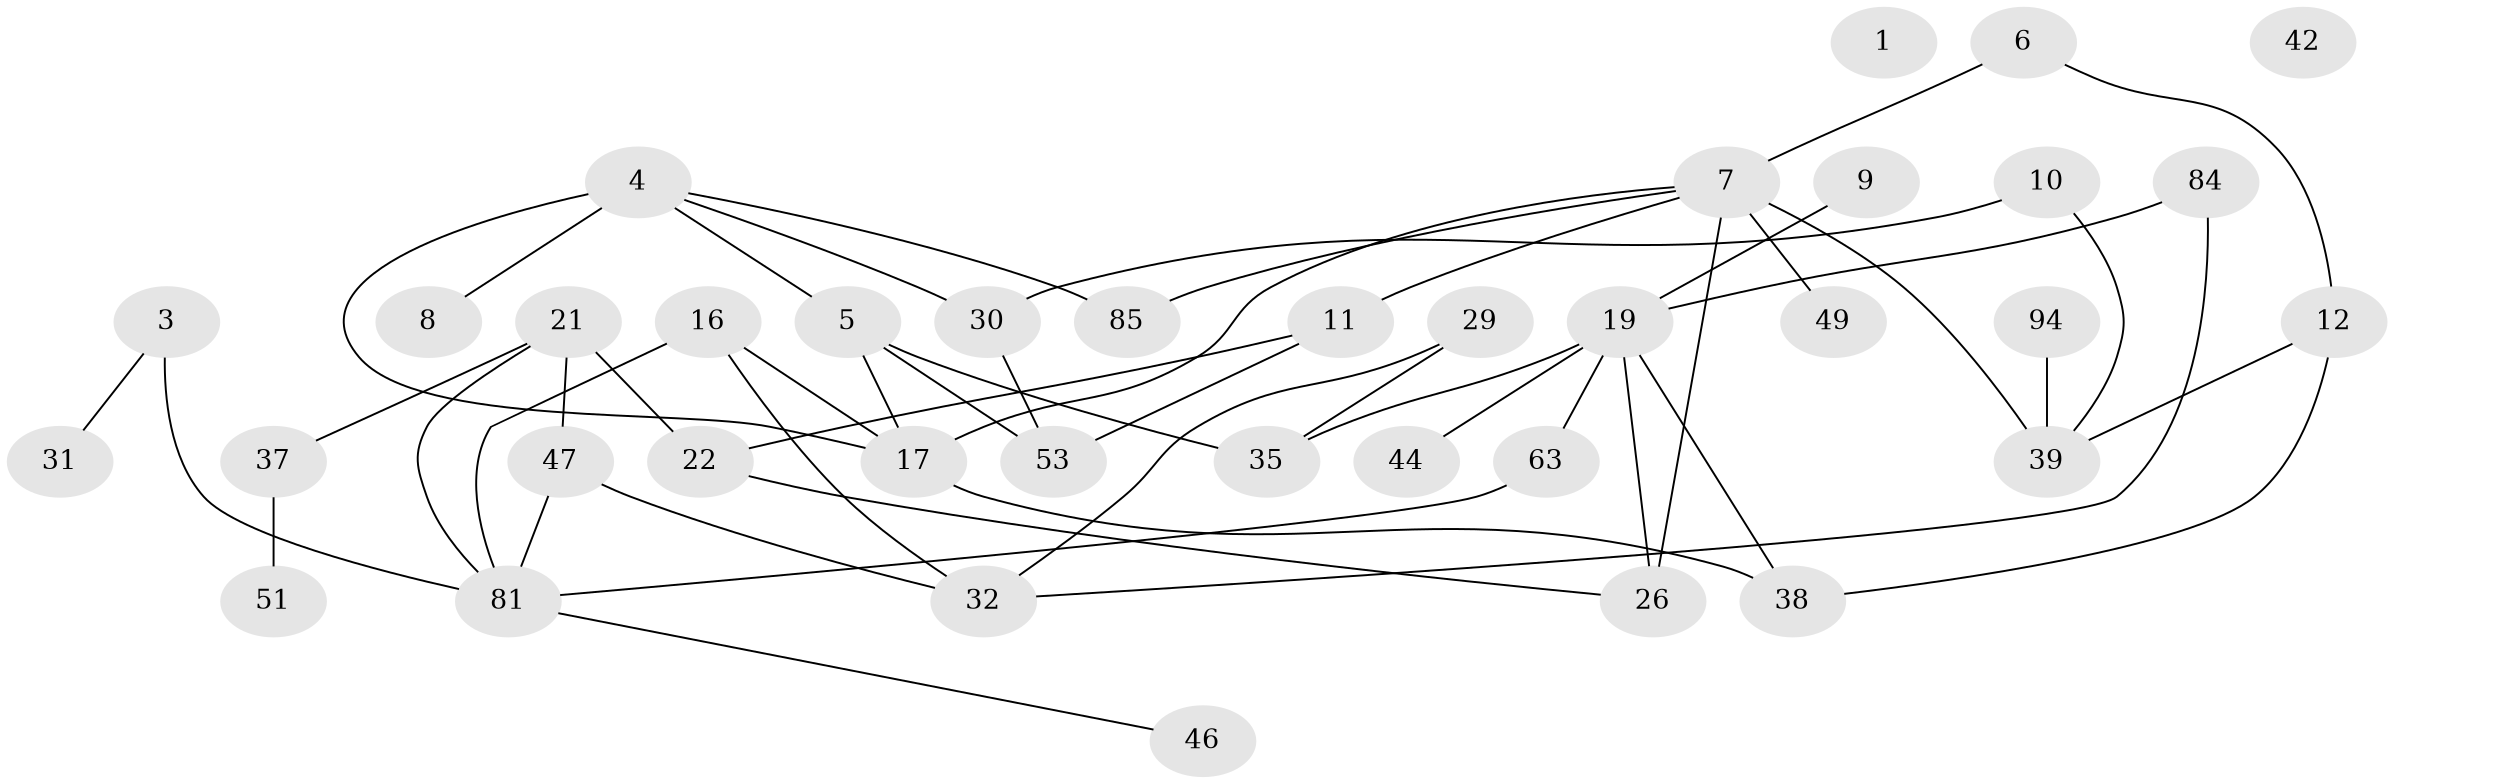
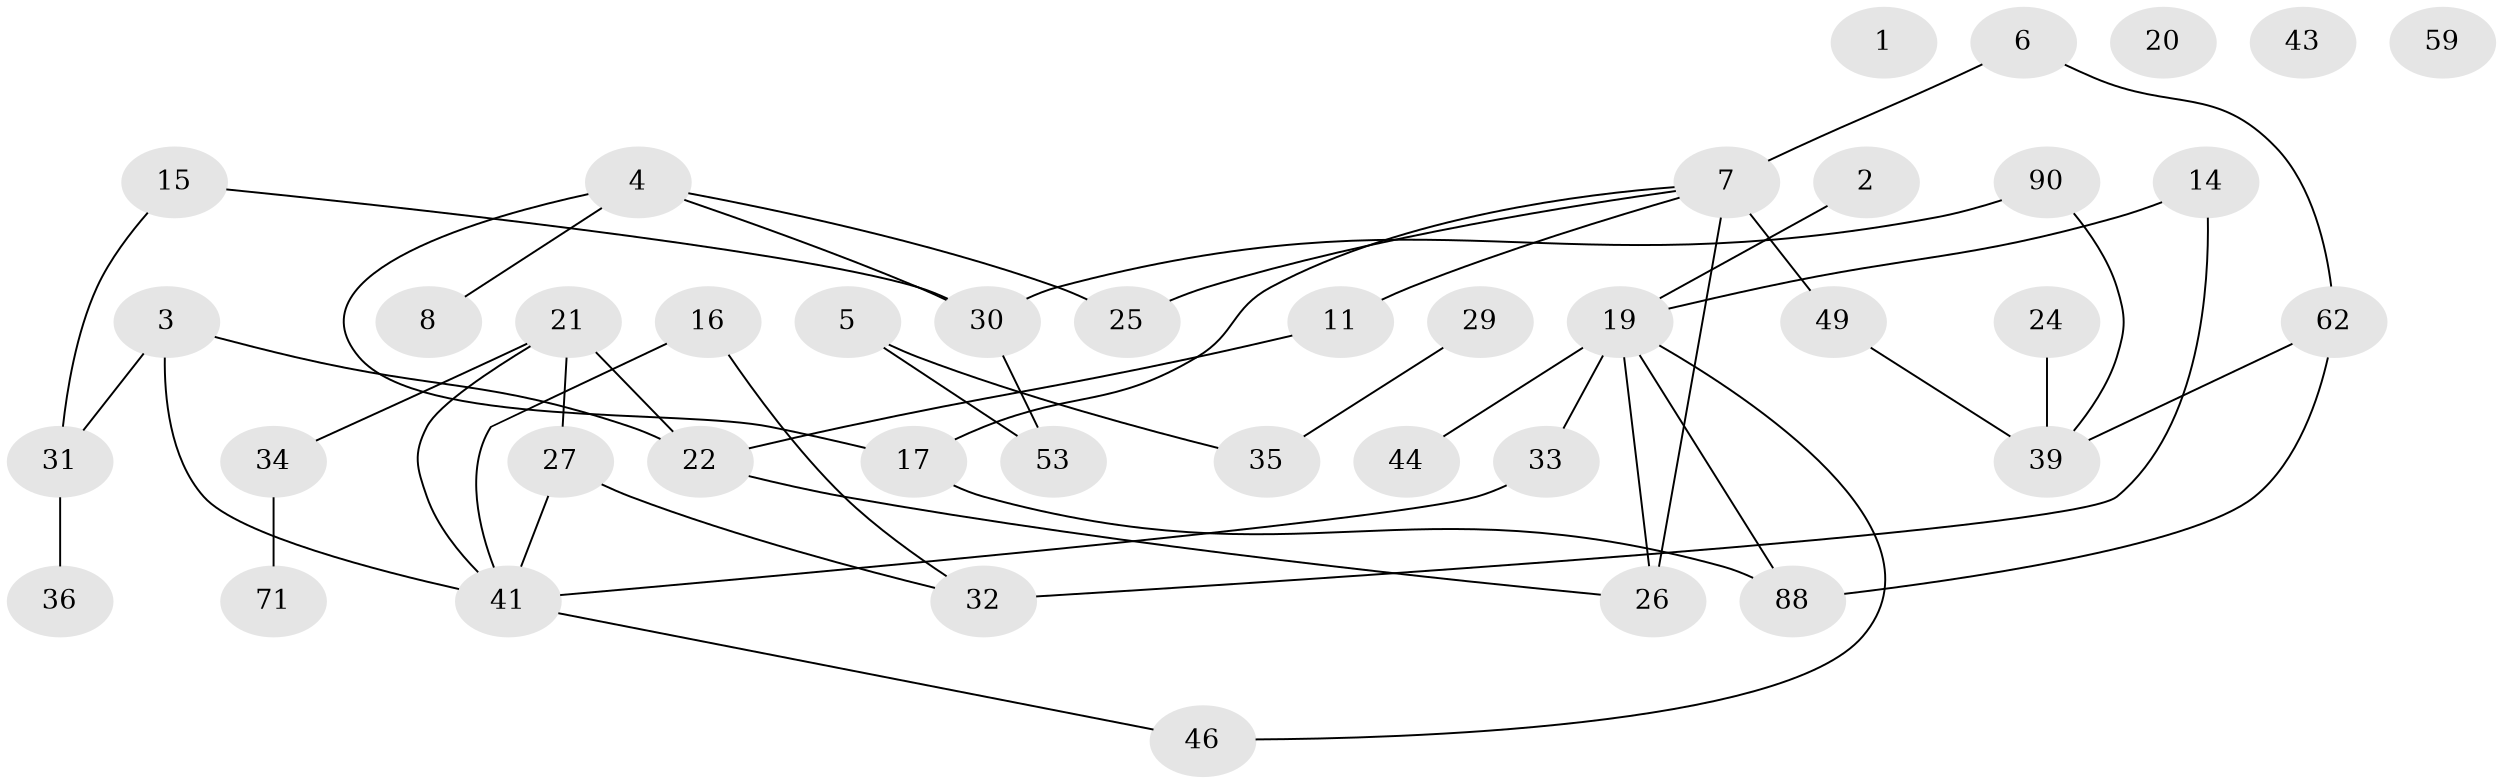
node "20": added
node "42": label "42" -> "43"
node "59": added
node "15": added
node "9": label "9" -> "2"
node "10": label "10" -> "90"
node "84": label "84" -> "14"
edge "4" -- "5": removed
edge "7" -- "39": now "49" -- "39"
node "85": label "85" -> "25"
node "94": label "94" -> "24"
node "12": label "12" -> "62"
edge "3" -- "22": added
edge "16" -- "17": removed
edge "5" -- "17": removed
edge "11" -- "53": removed
edge "19" -- "35": now "19" -- "46"
edge "29" -- "32": removed
node "37": label "37" -> "34"
node "47": label "47" -> "27"
node "63": label "63" -> "33"
node "36": added
node "51": label "51" -> "71"
node "81": label "81" -> "41"
node "38": label "38" -> "88"
